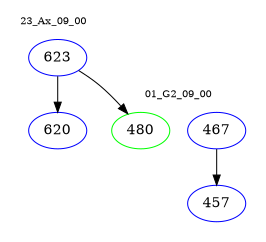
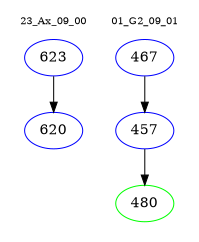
edge "623" -> "480": now "457" -> "480"
cluster "01_G2_09_00": label "01_G2_09_00" -> "01_G2_09_01"
